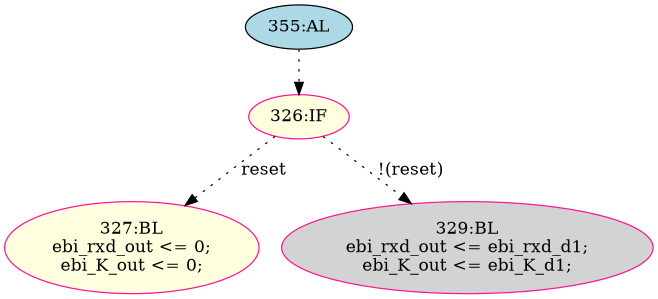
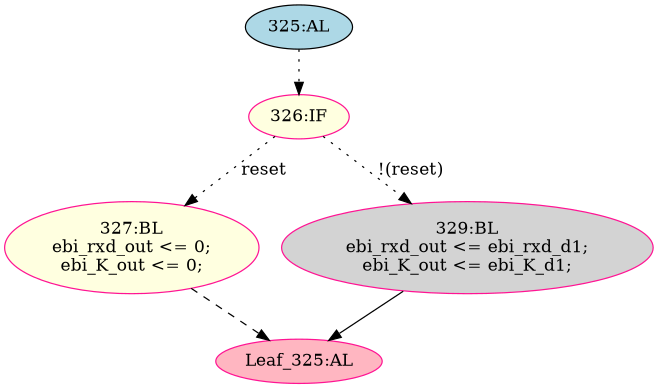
node "355:AL": label "355:AL" -> "325:AL"
node "Leaf_325:AL": added
